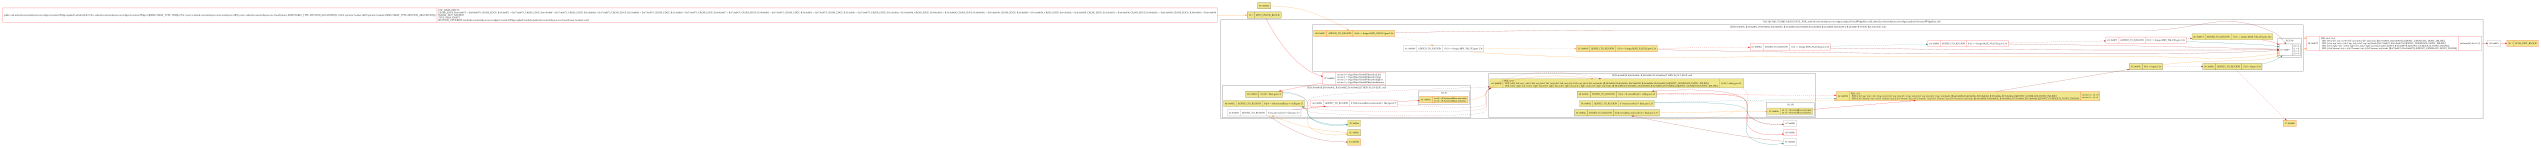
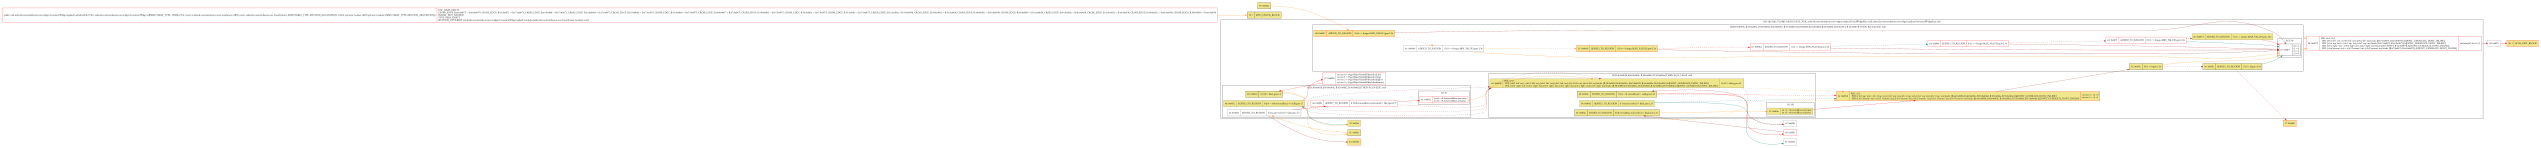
edge "35: ?" -> "37: 0x0000": now "40: 0x001c" -> "37: 0x0000"
edge "46: 0x0038" -> "54: 0x0058": added
node "45: 0x002c": fillcolor khaki -> white
edge "38: 0x0018" -> "39: 0x001a": color teal -> darkorange
edge "51: 0x0044" -> "52: 0x004a": now "49: 0x003e" -> "52: 0x004a"
